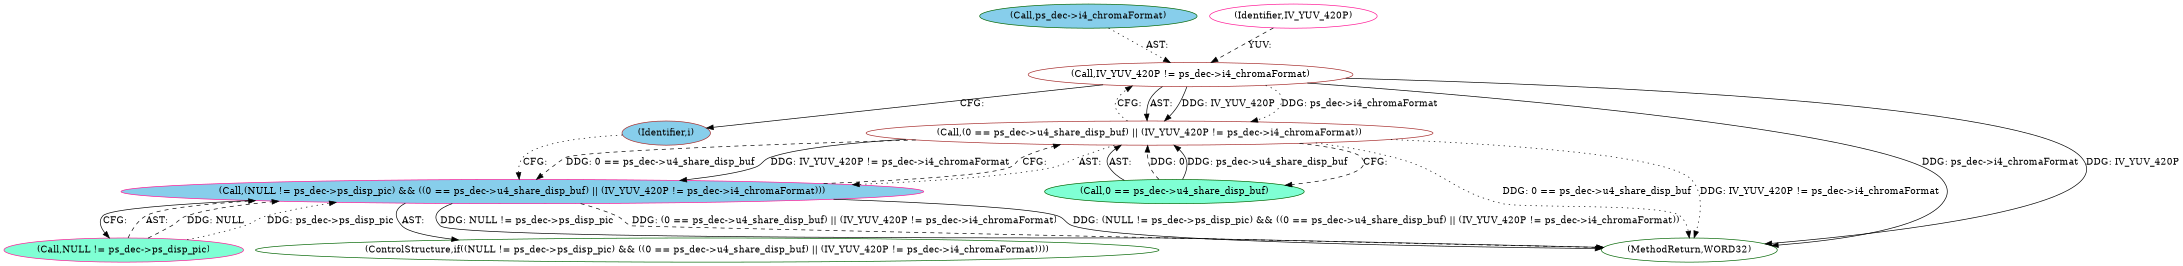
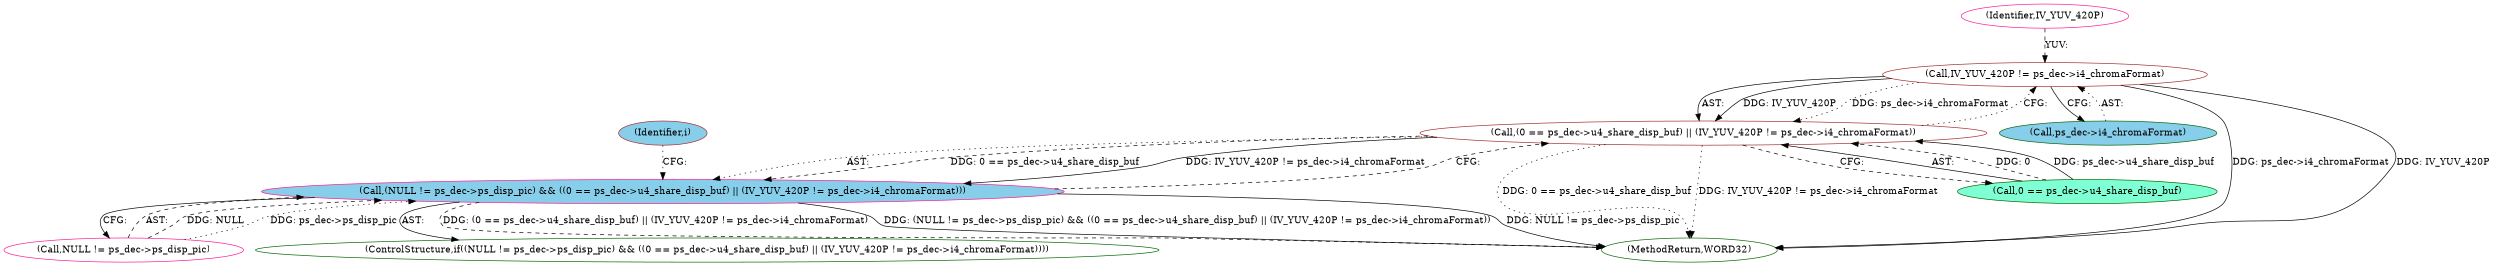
edge "(Call,IV_YUV_420P != ps_dec->i4_chromaFormat)" -> "(Identifier,i)": now "(Call,IV_YUV_420P != ps_dec->i4_chromaFormat)" -> "(Call,ps_dec->i4_chromaFormat)"
node "(Call,NULL != ps_dec->ps_disp_pic)": fillcolor aquamarine -> white
